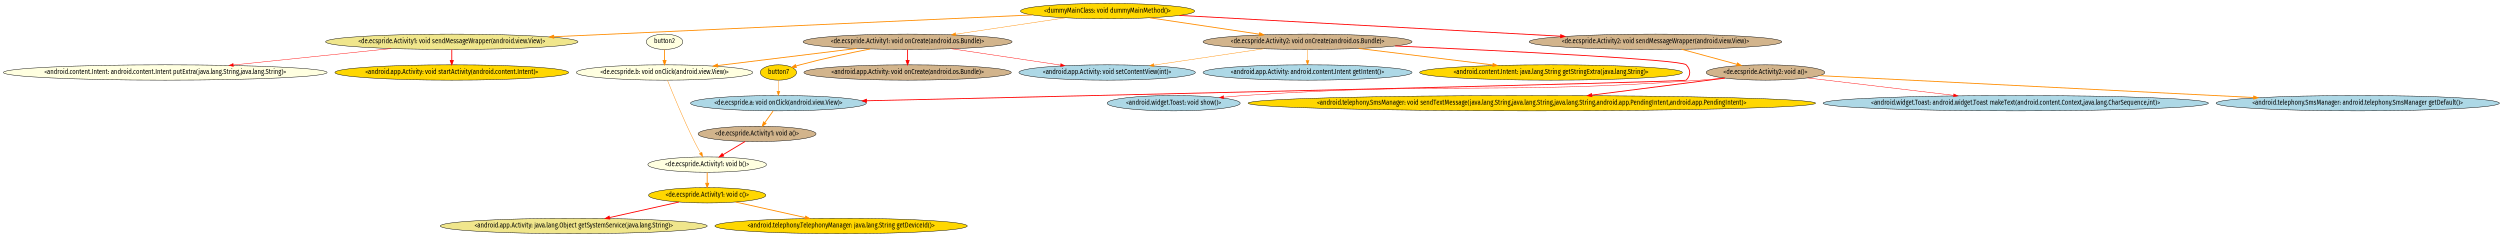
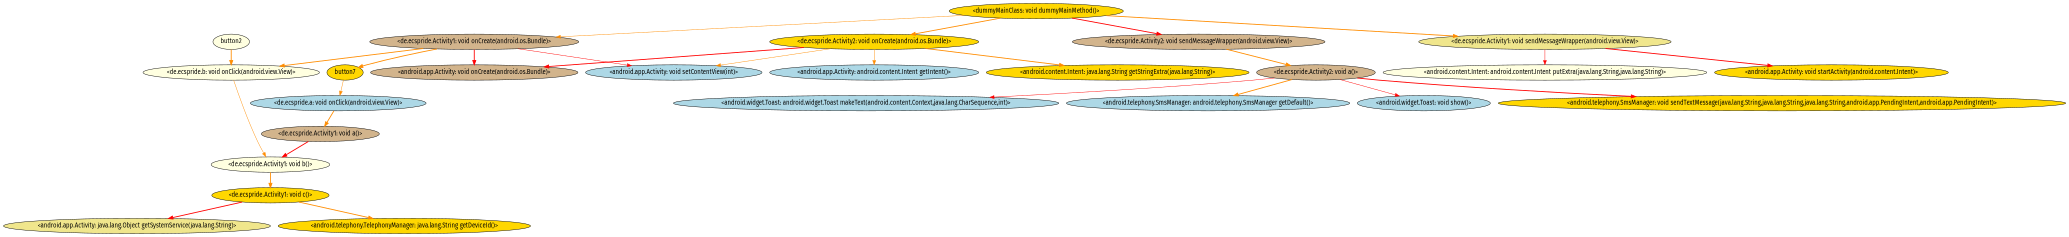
node "<de.ecspride.Activity2: void onCreate(android.os.Bundle)>": fillcolor tan -> gold
edge "<de.ecspride.Activity2: void onCreate(android.os.Bundle)>" -> "<de.ecspride.a: void onClick(android.view.View)>": now "<de.ecspride.Activity2: void onCreate(android.os.Bundle)>" -> "<android.app.Activity: void onCreate(android.os.Bundle)>"
